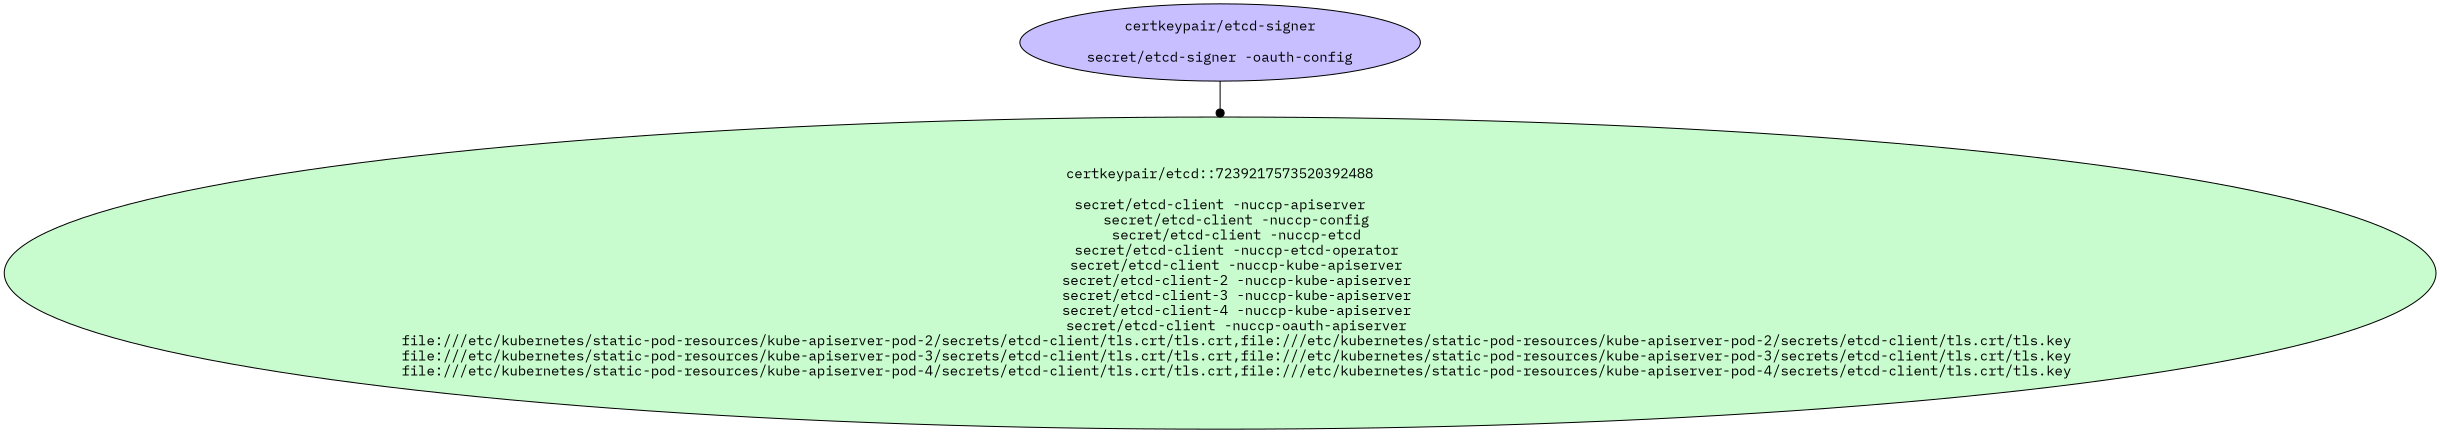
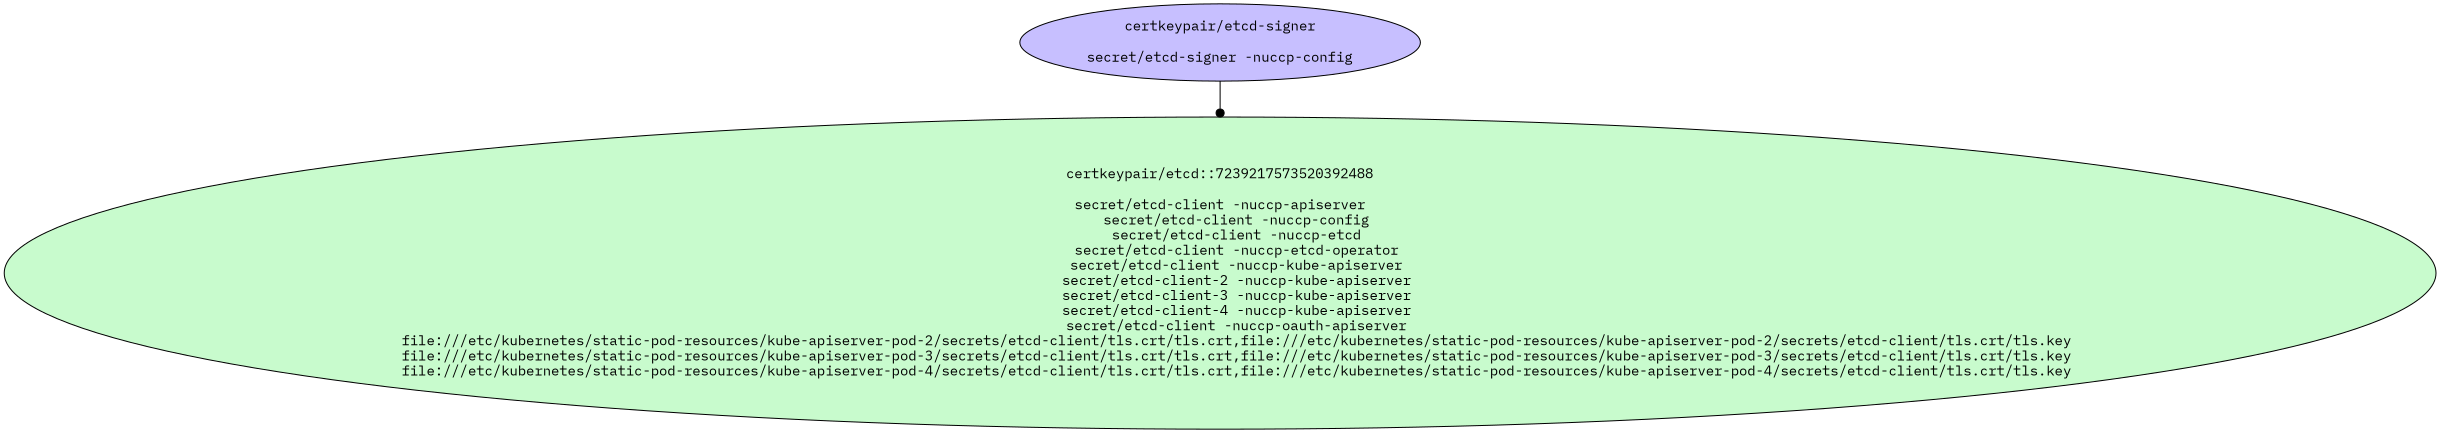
node "certkeypair/etcd-signer secret/etcd-signer -oauth-config": label "certkeypair/etcd-signer secret/etcd-signer -oauth-config" -> "certkeypair/etcd-signer secret/etcd-signer -nuccp-config"
